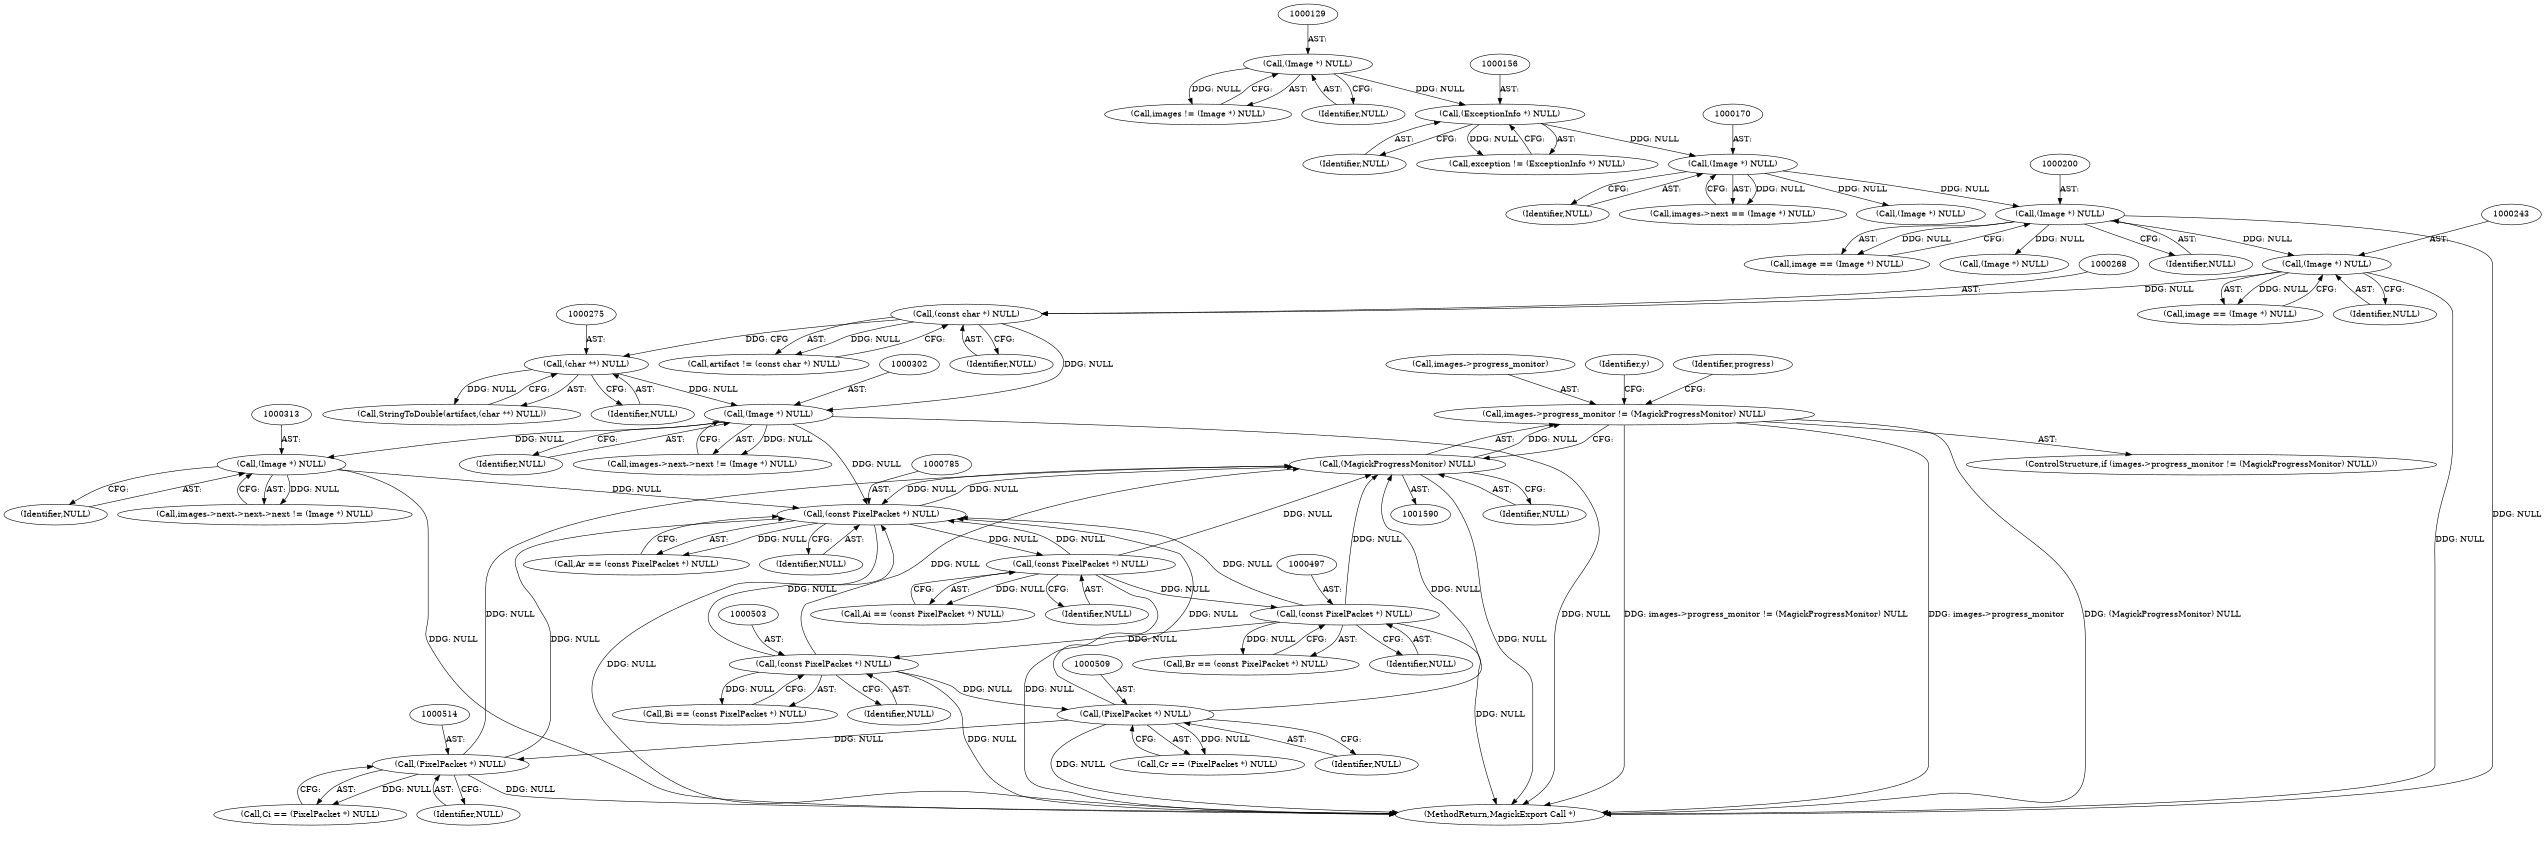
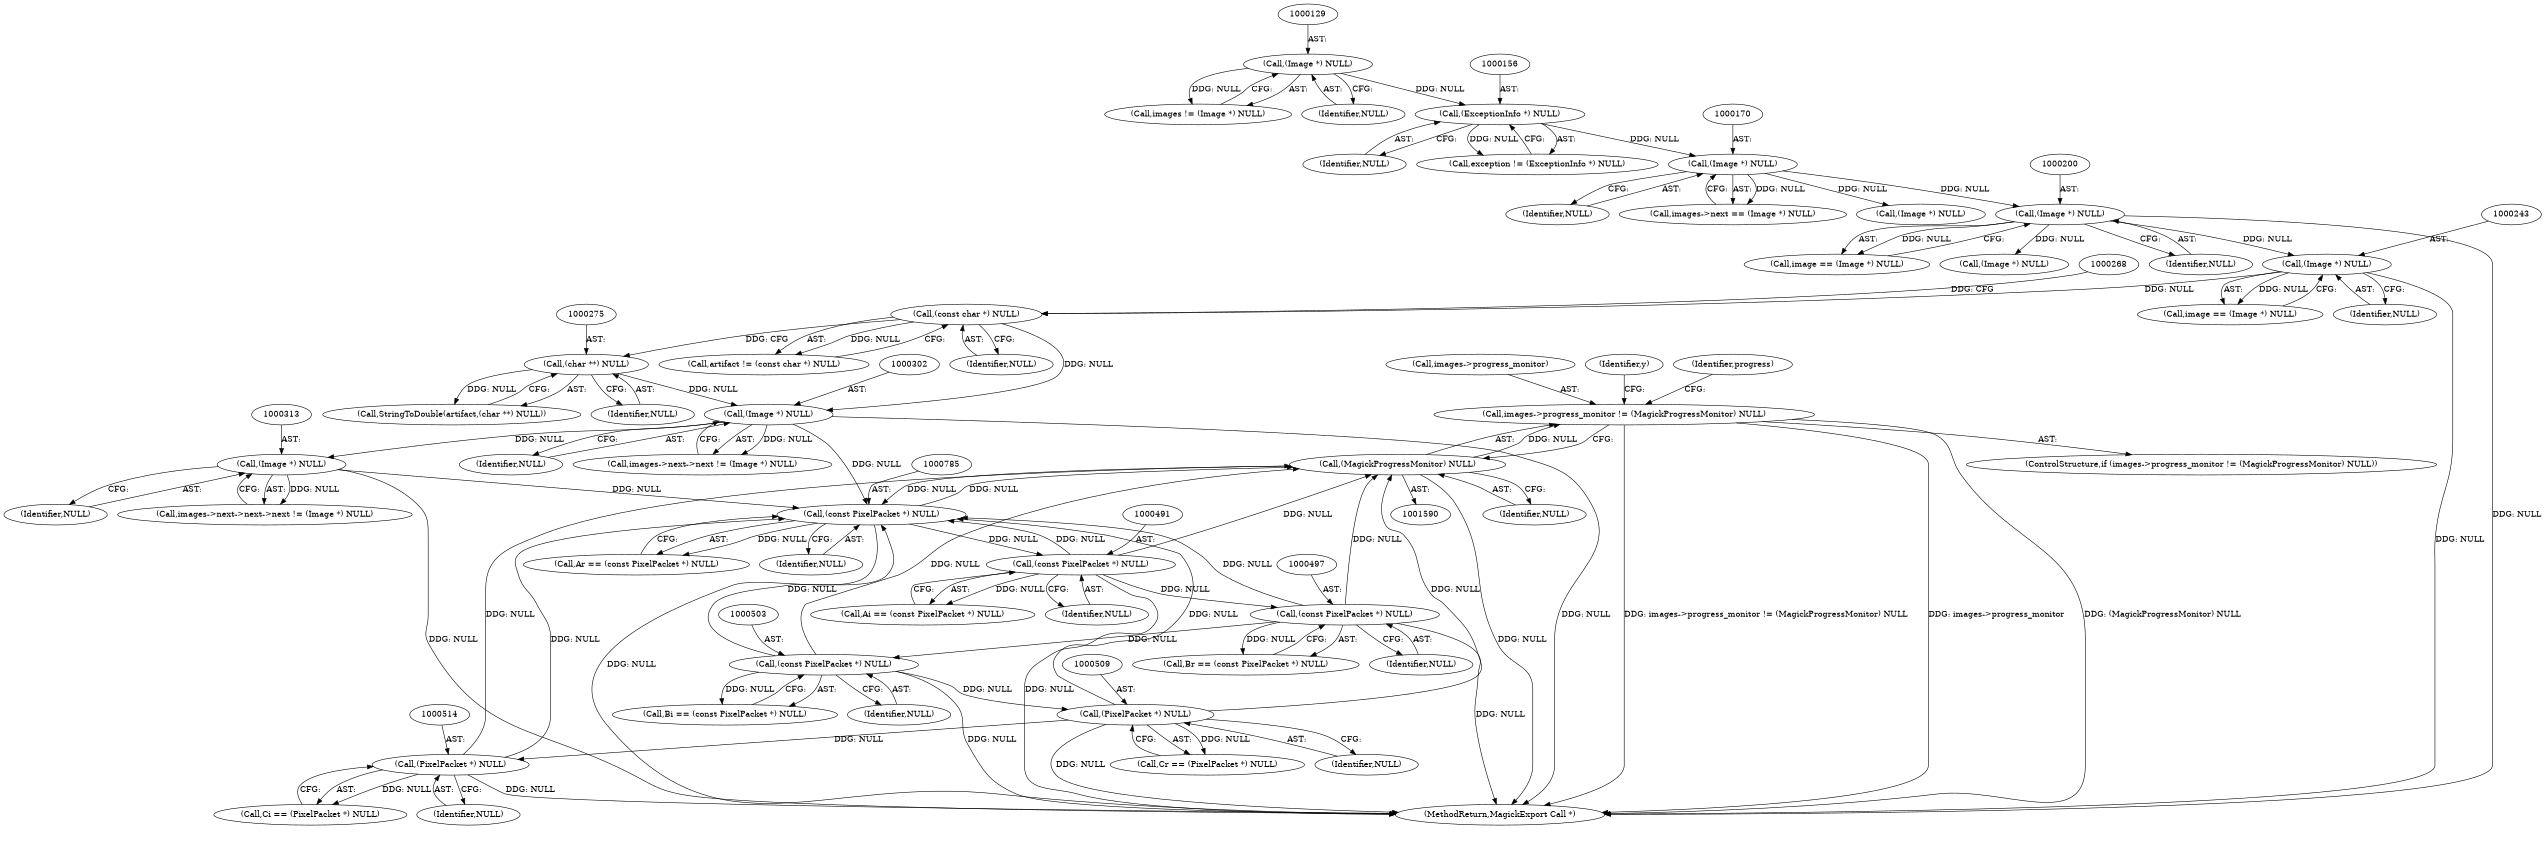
edge "1000268" -> "(Call,(const char *) NULL)": label "AST: " -> "DDG: CFG"
node "1000491": added
